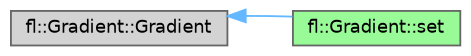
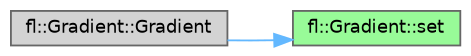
edge "fl::Gradient::set" -> "fl::Gradient::Gradient": reversed
